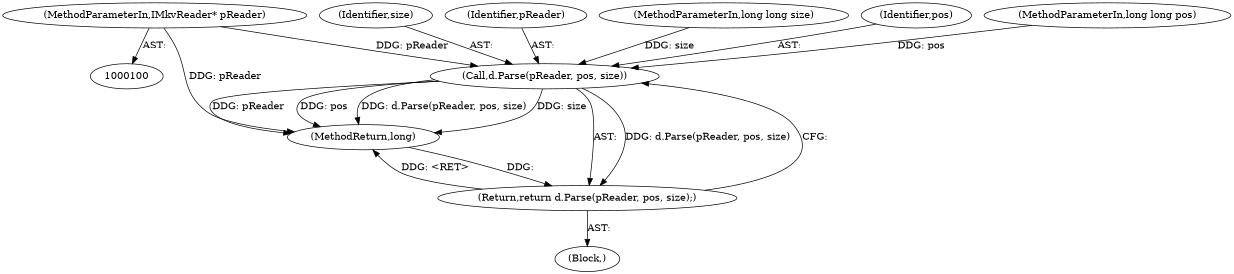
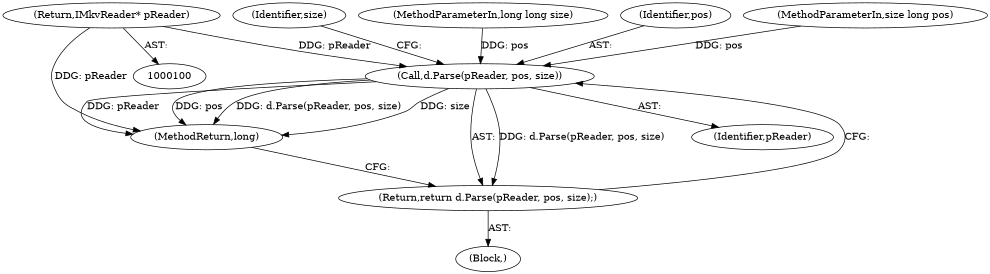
node "(MethodParameterIn,IMkvReader* pReader)": label "(MethodParameterIn,IMkvReader* pReader)" -> "(Return,IMkvReader* pReader)"
node "(MethodParameterIn,long long pos)": label "(MethodParameterIn,long long pos)" -> "(MethodParameterIn,size long pos)"
edge "(Identifier,pReader)" -> "(Call,d.Parse(pReader, pos, size))": reversed
edge "(Identifier,size)" -> "(Call,d.Parse(pReader, pos, size))": label "AST: " -> "CFG: "
edge "(MethodParameterIn,long long size)" -> "(Call,d.Parse(pReader, pos, size))": label "DDG: size" -> "DDG: pos"
edge "(MethodReturn,long)" -> "(Return,return d.Parse(pReader, pos, size);)": label "DDG: " -> "CFG: "
edge "(Return,return d.Parse(pReader, pos, size);)" -> "(MethodReturn,long)": removed, label "DDG: <RET>"
